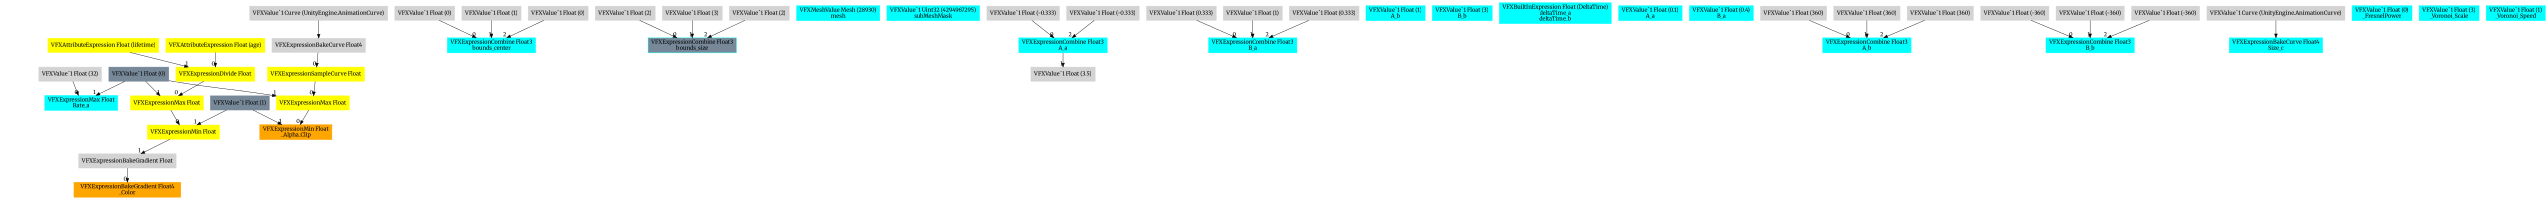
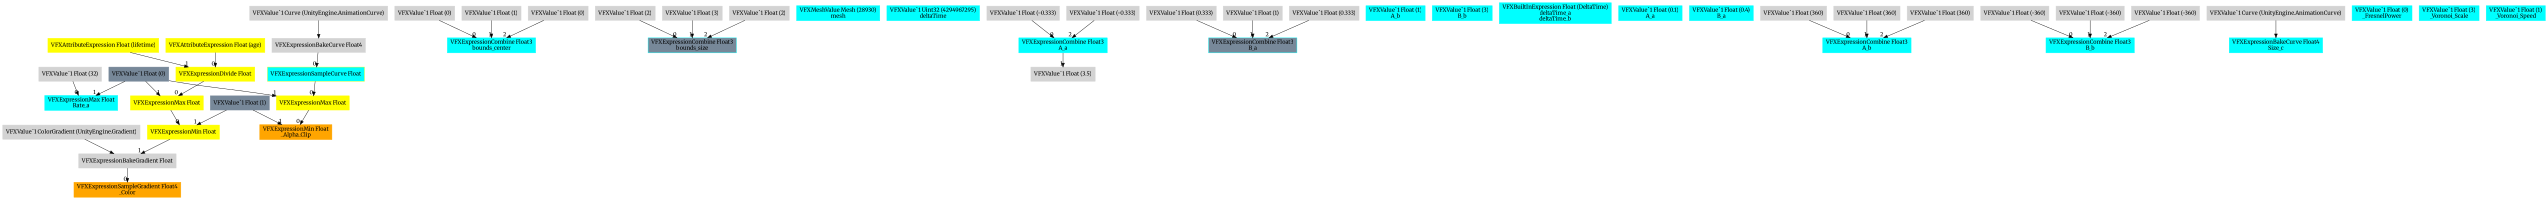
node "VFXValue`1 Uint32 (4294967295) subMeshMask": label "VFXValue`1 Uint32 (4294967295) subMeshMask" -> "VFXValue`1 Uint32 (4294967295) deltaTime"
node "VFXExpressionCombine Float3 B_a": fillcolor cyan -> lightslategray
node "VFXExpressionSampleCurve Float": fillcolor yellow -> cyan
node "VFXValue`1 ColorGradient (UnityEngine.Gradient)": added
node "VFXExpressionBakeGradient Float4 _Color": label "VFXExpressionBakeGradient Float4 _Color" -> "VFXExpressionSampleGradient Float4 _Color"
